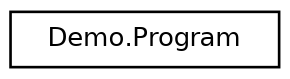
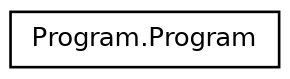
node "Demo.Program": label "Demo.Program" -> "Program.Program"
